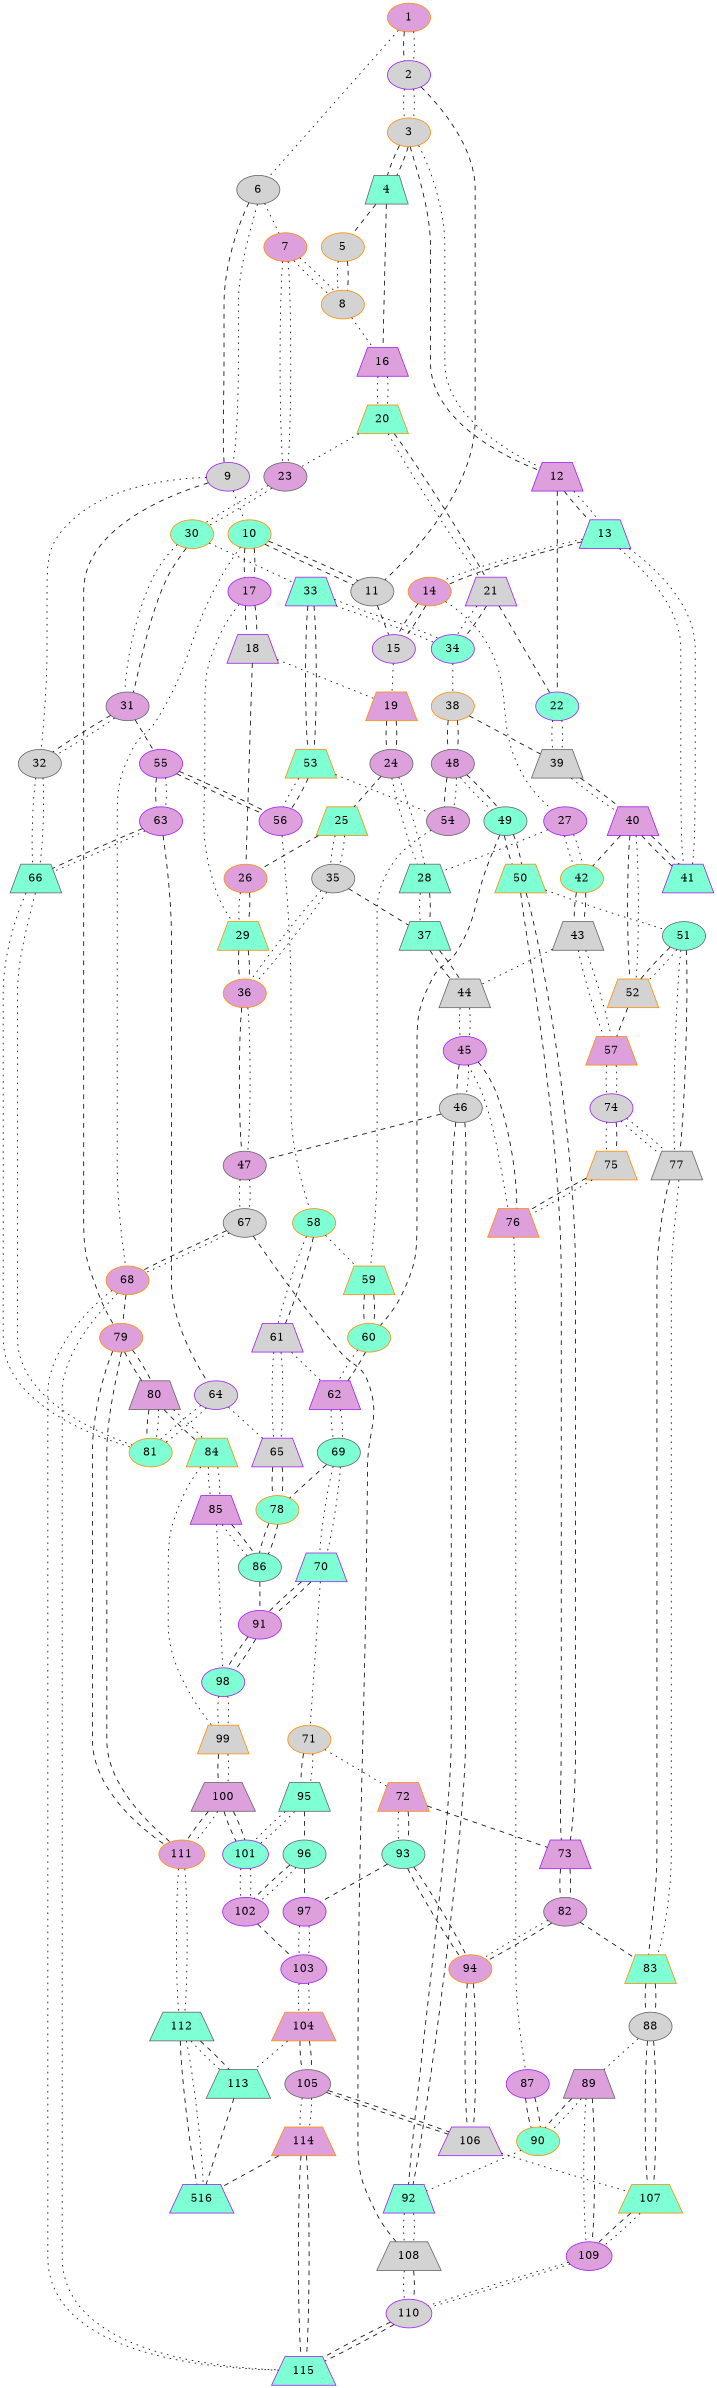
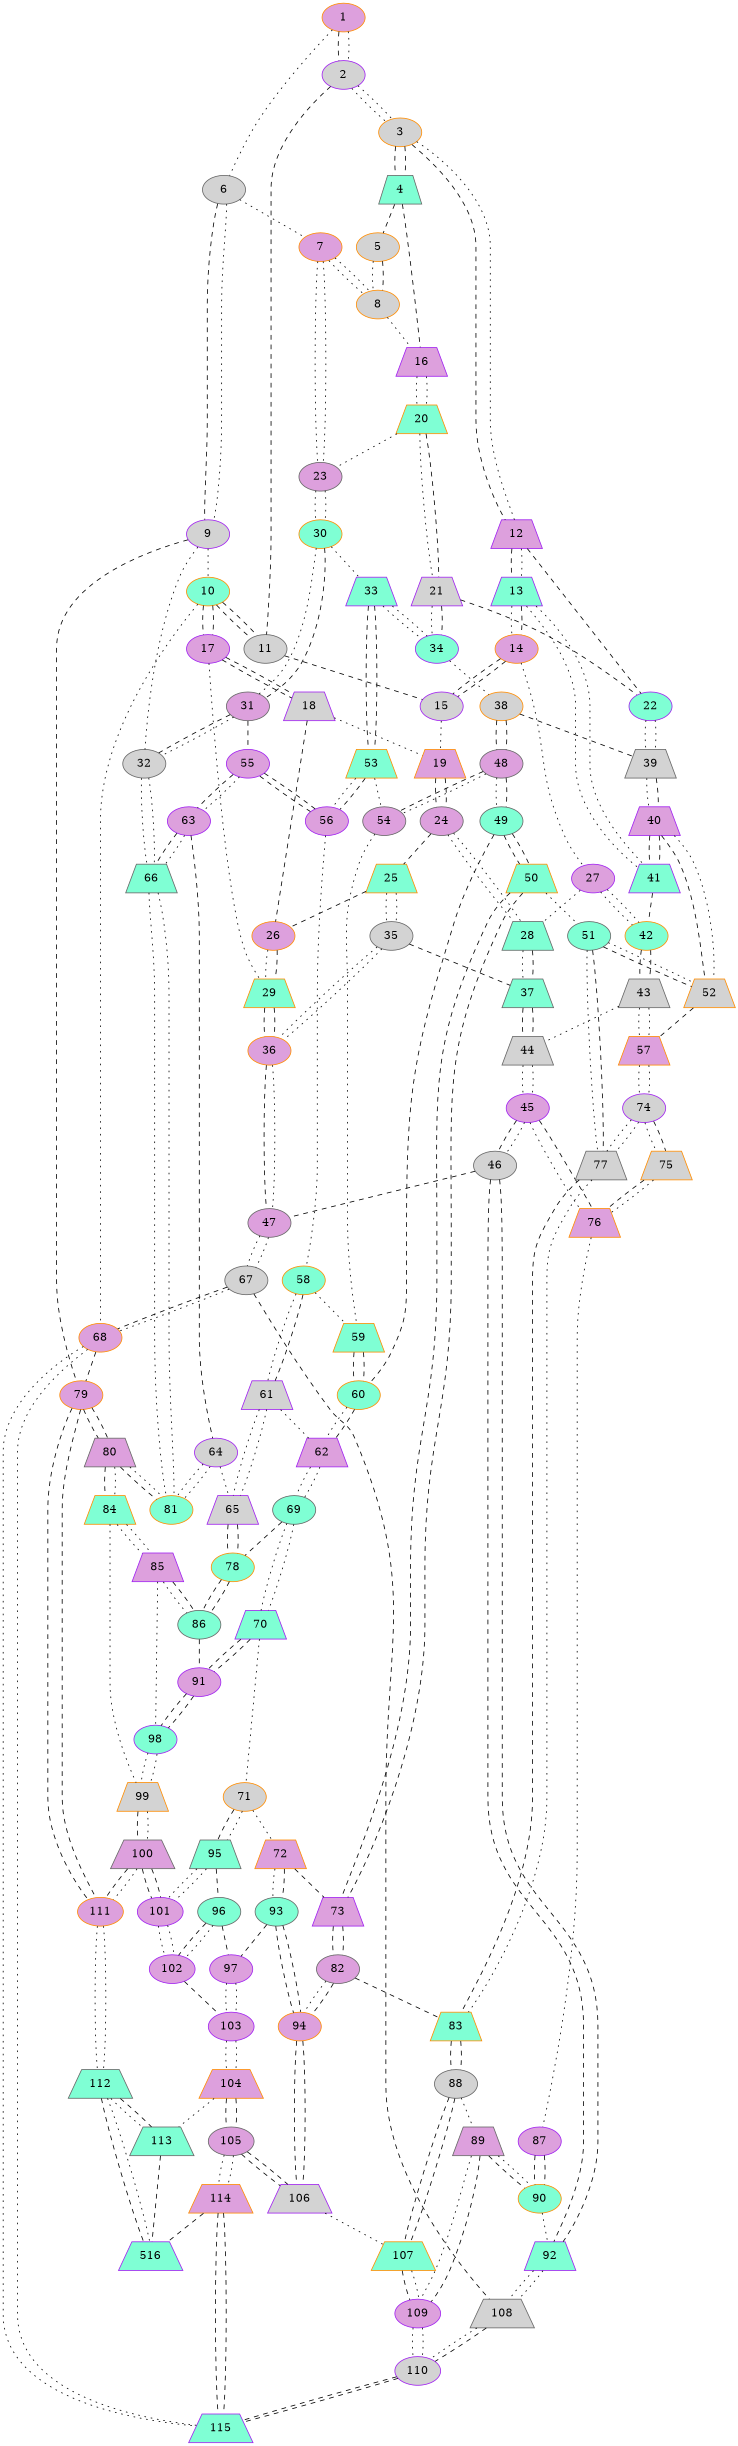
edge "40" -- "42": now "41" -- "42"
node "101": fillcolor aquamarine -> plum
